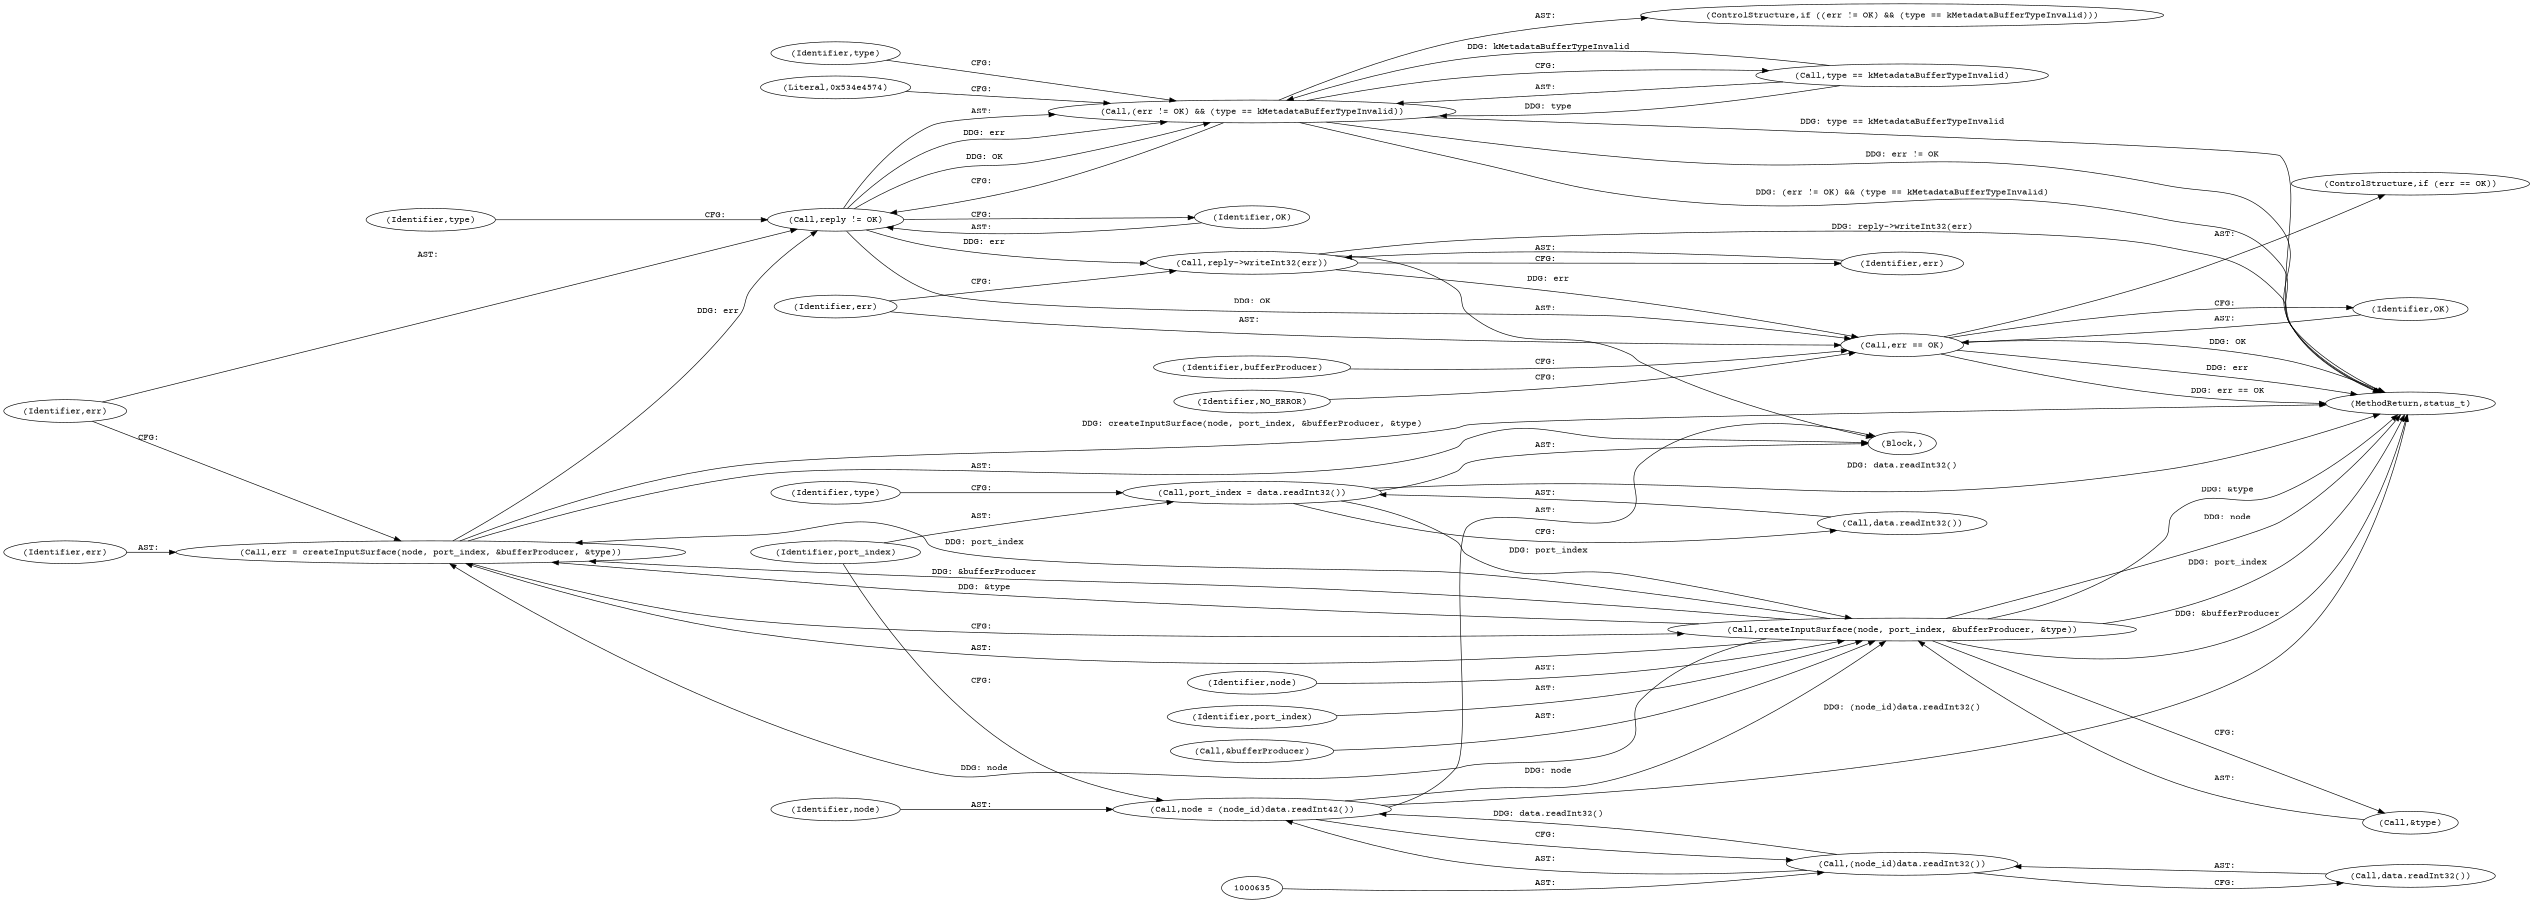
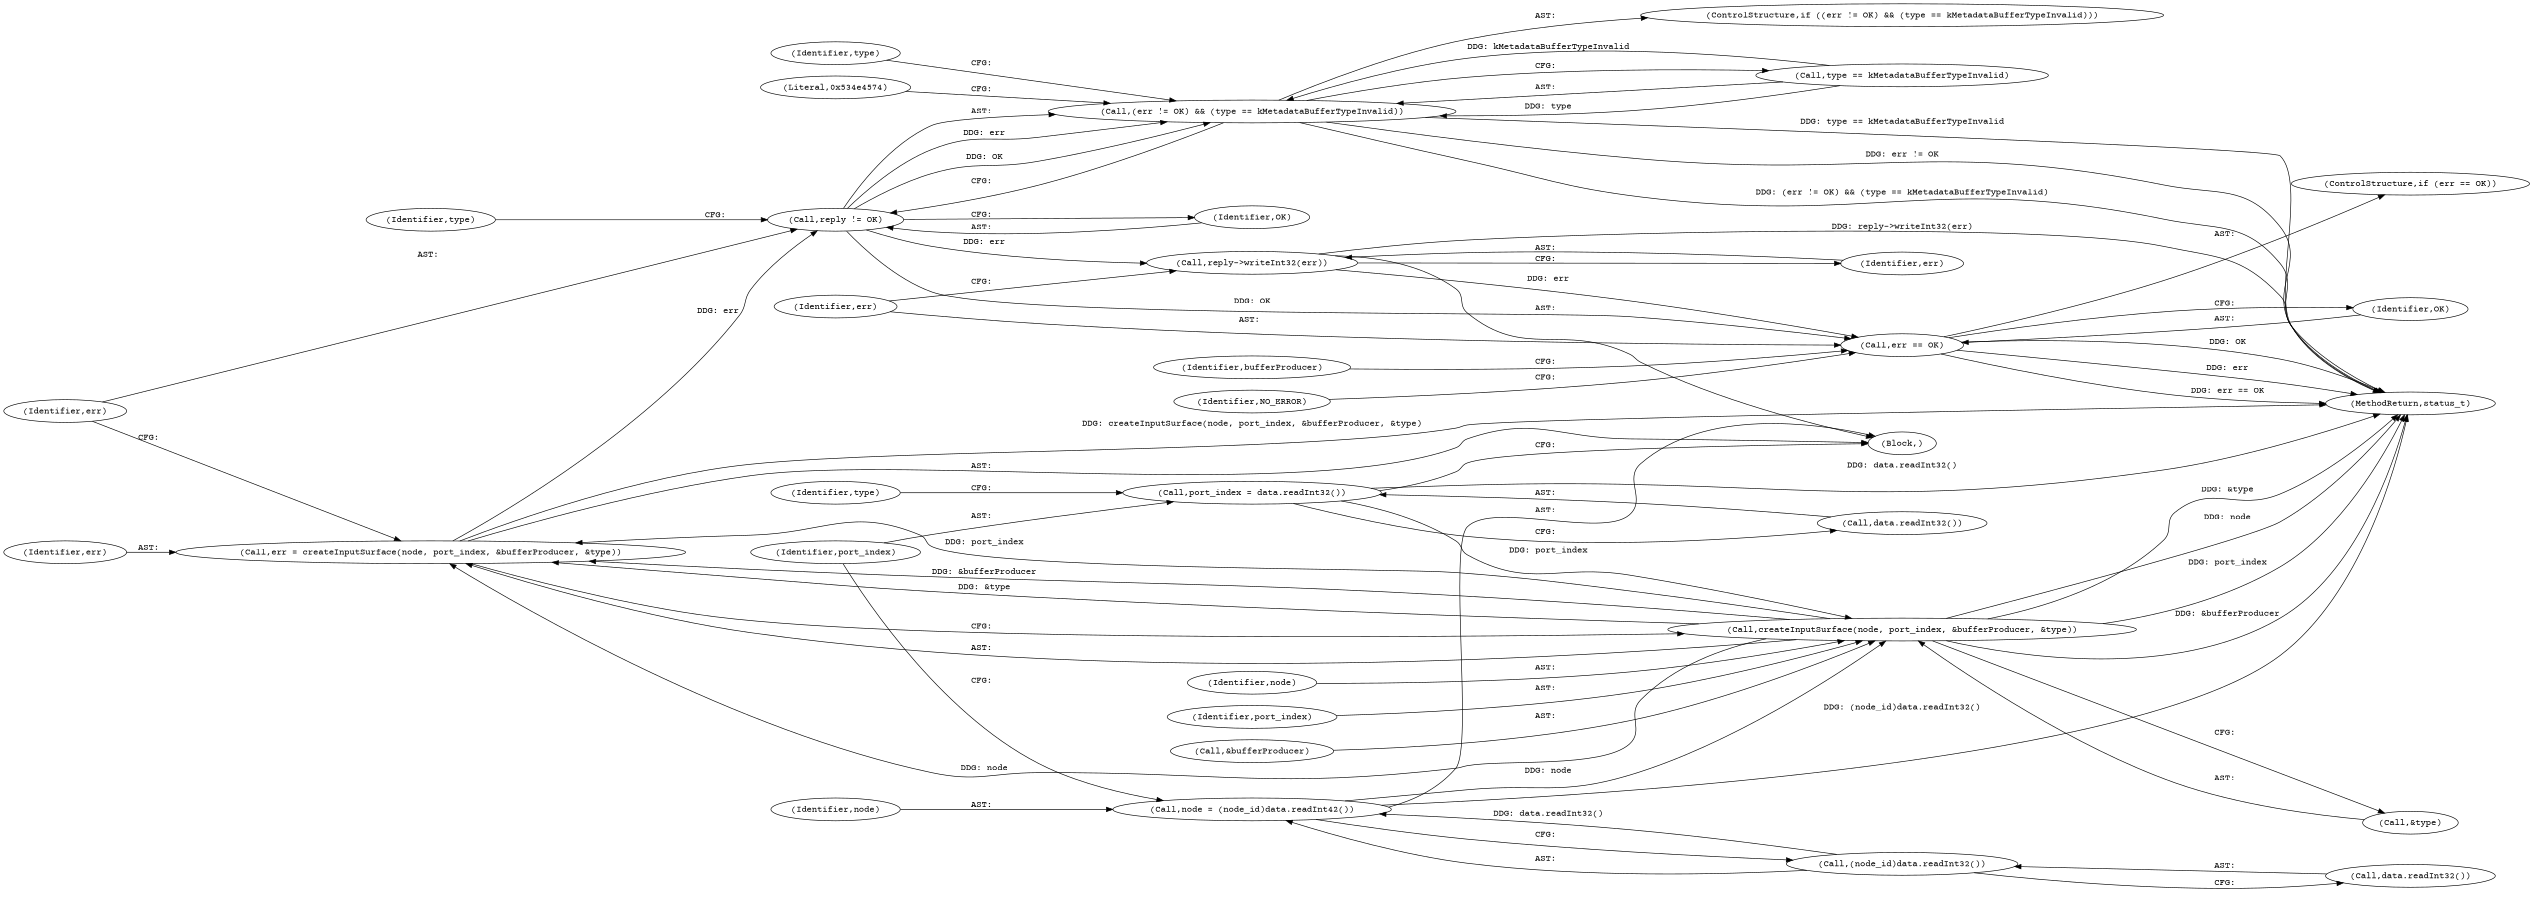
edge "(Call,port_index = data.readInt32())" -> "(Block,)": label "AST: " -> "CFG: "
node "1000635": removed
